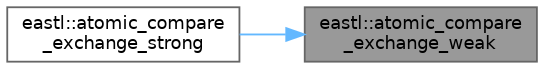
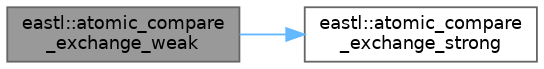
edge "eastl::atomic_compare _exchange_strong" -> "eastl::atomic_compare _exchange_weak": reversed
